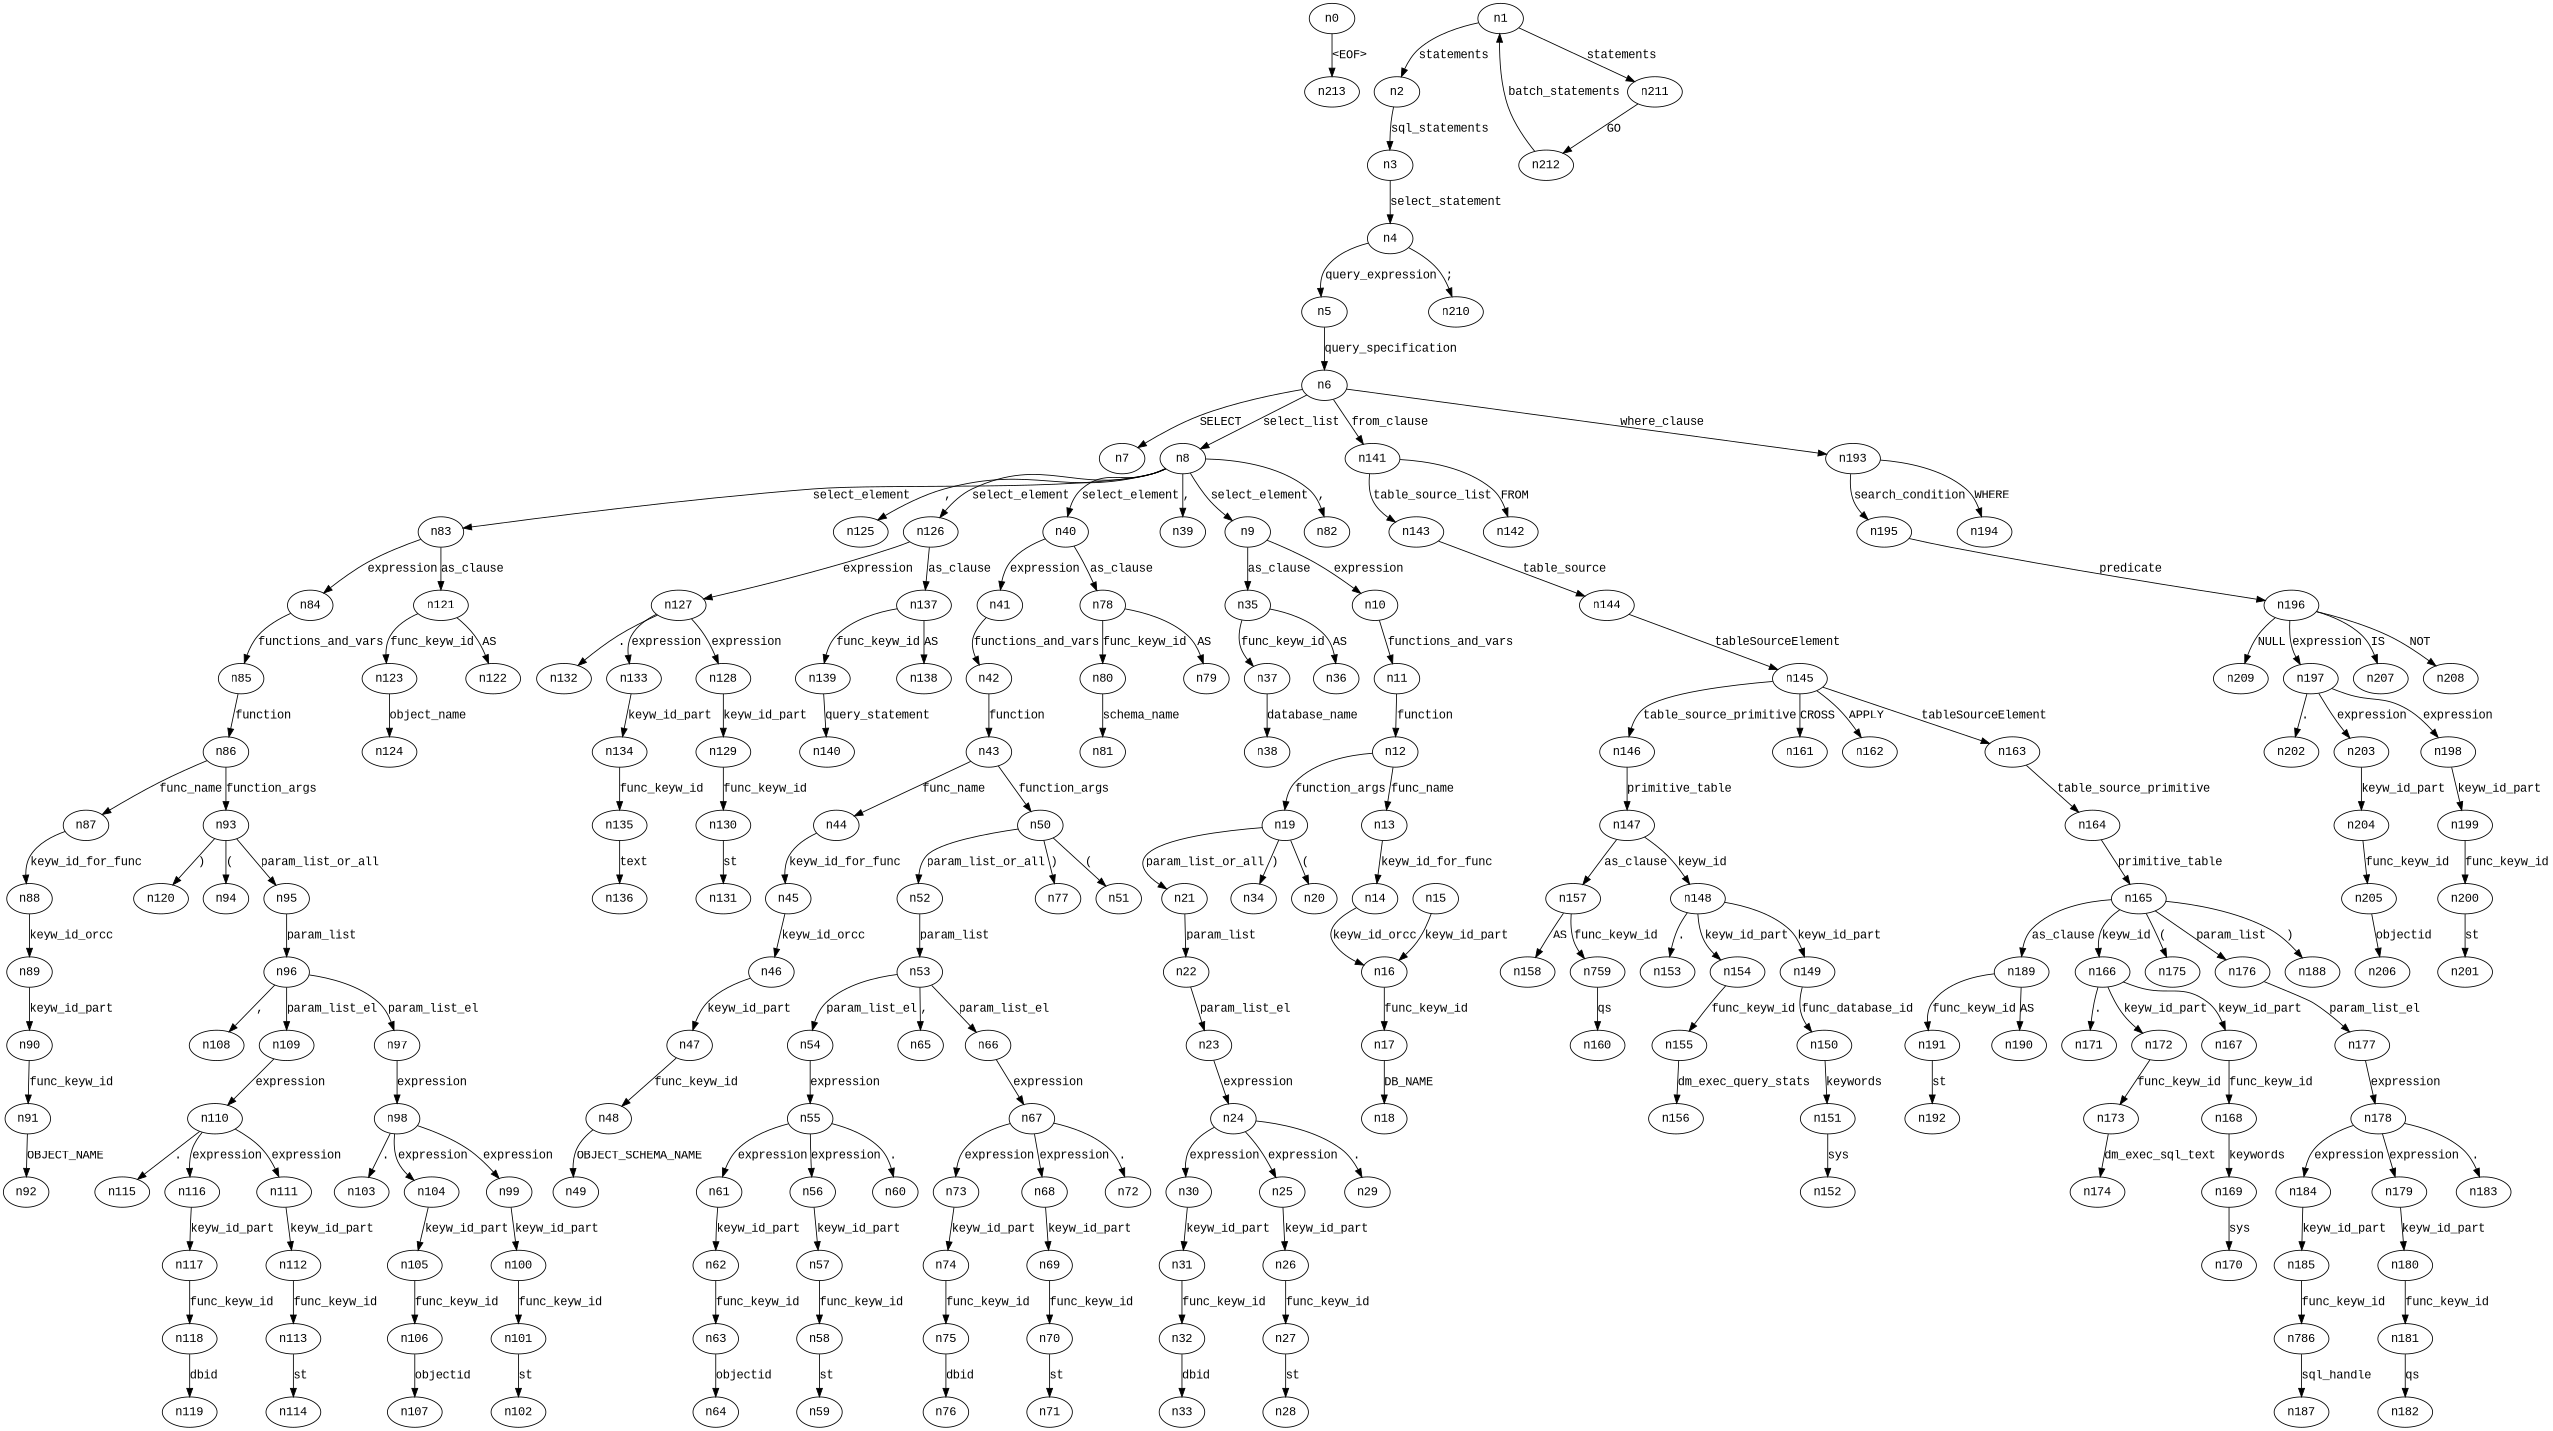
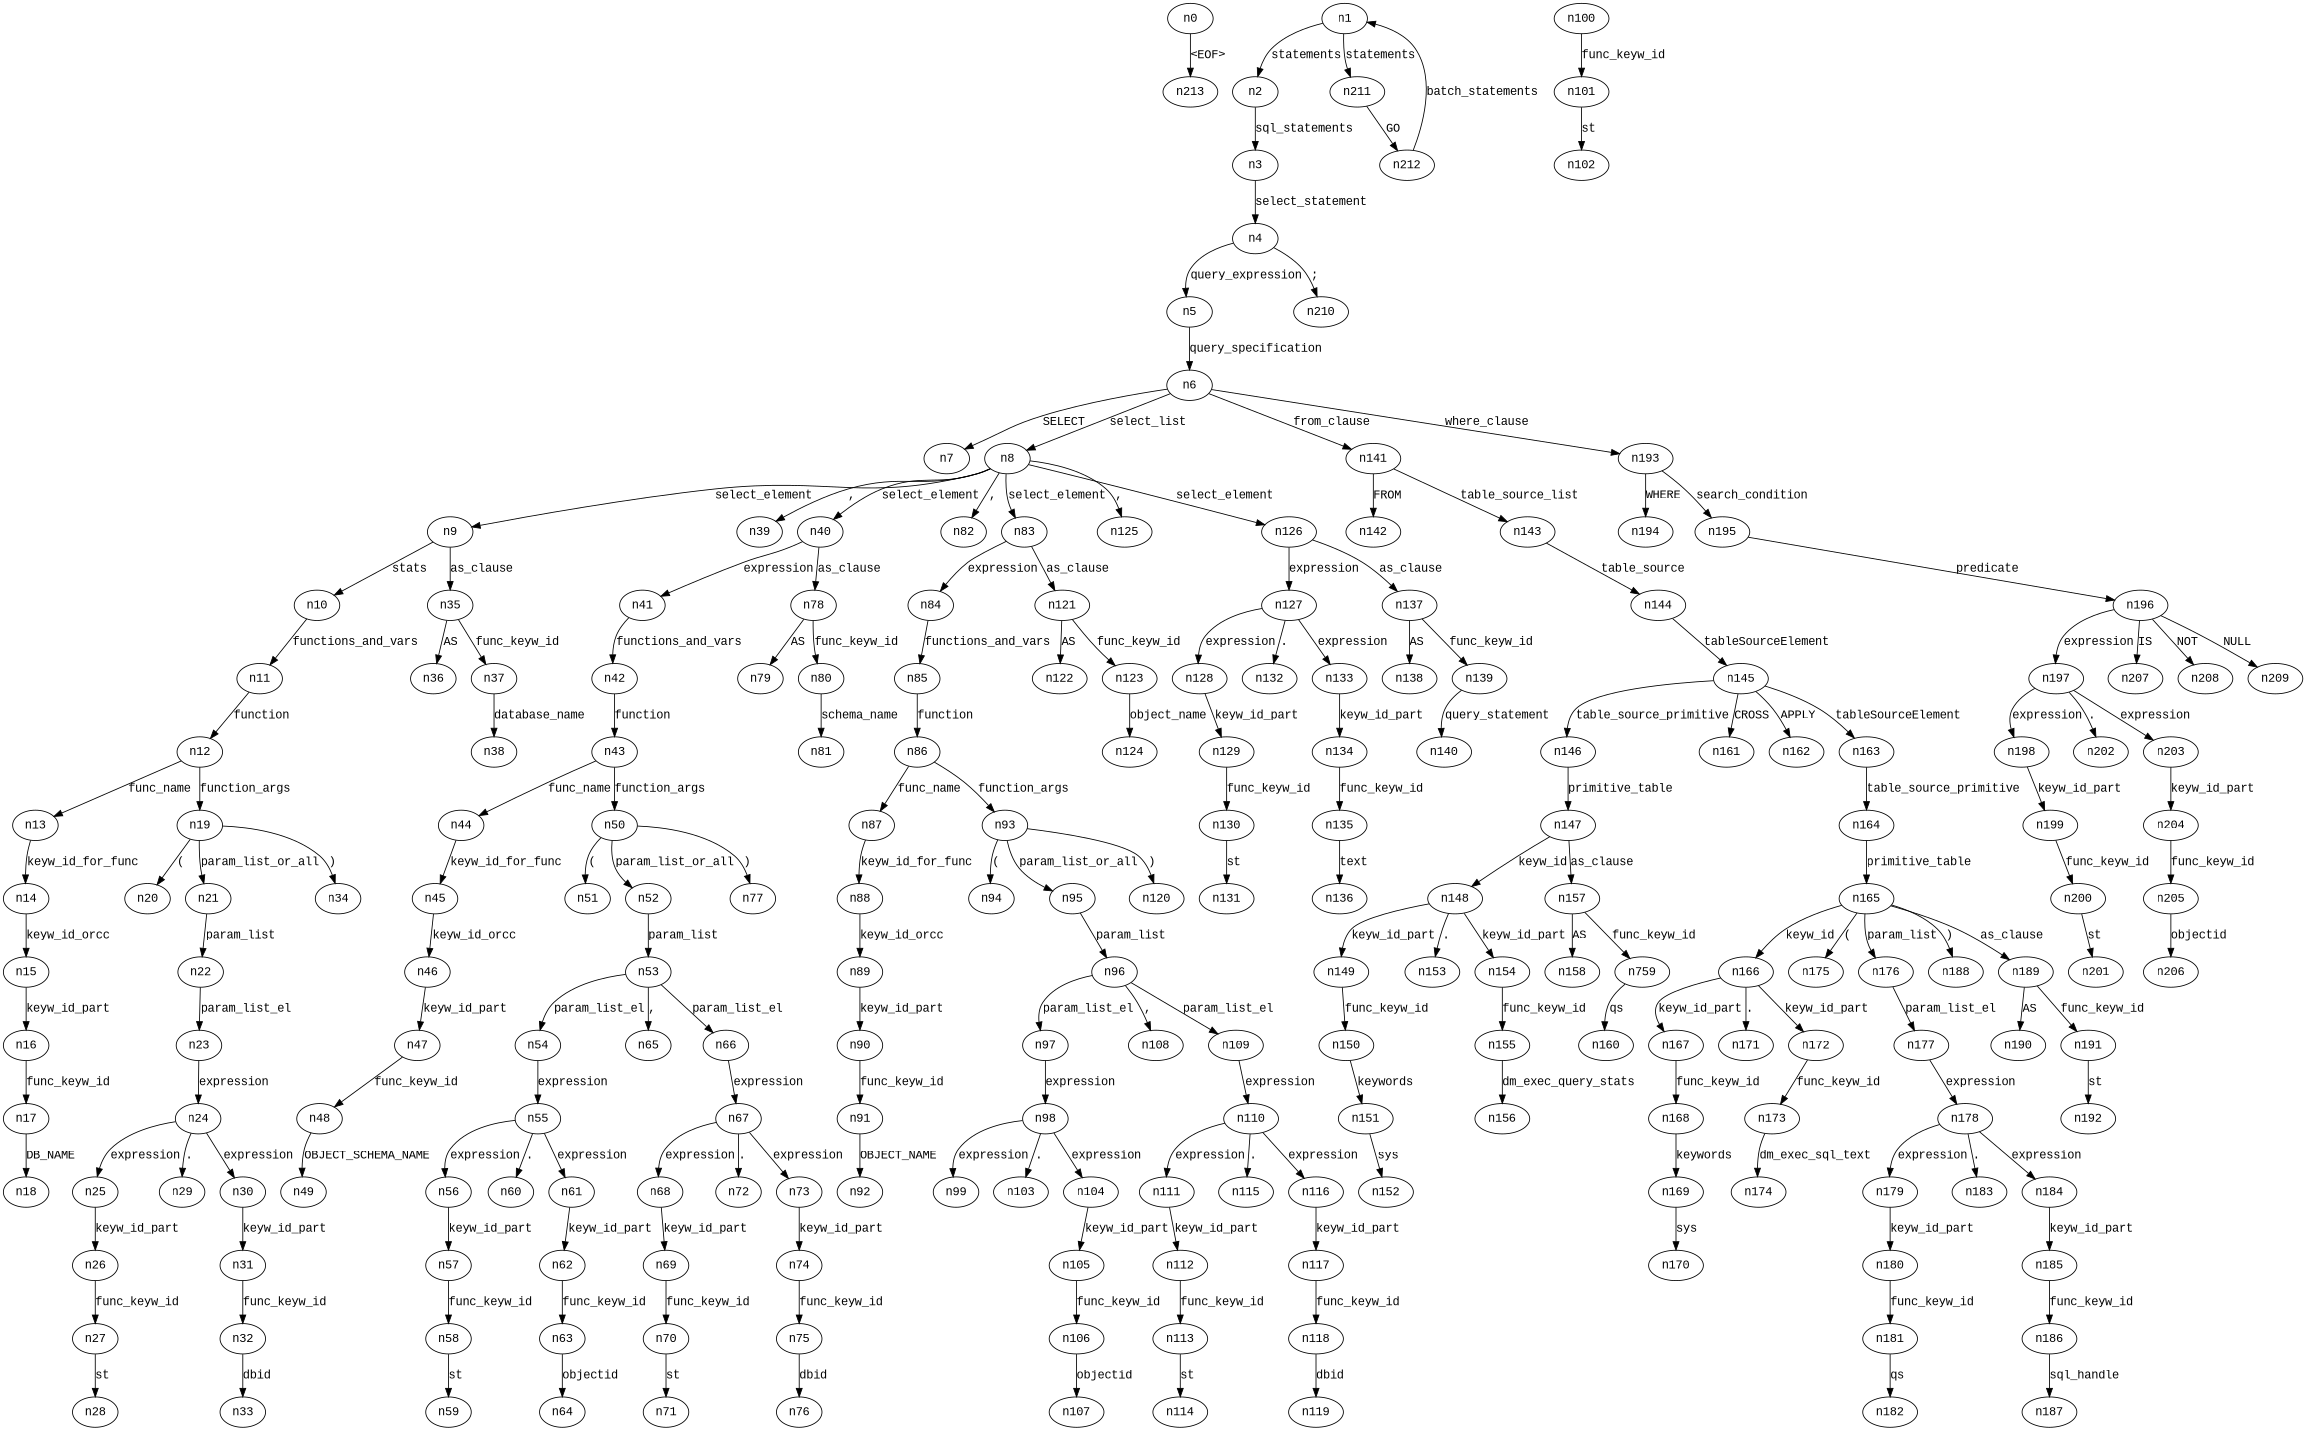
edge "n9" -> "n10": label "expression" -> "stats"
edge "n14" -> "n16": now "n14" -> "n15"
edge "n149" -> "n150": label "func_database_id" -> "func_keyw_id"
edge "n99" -> "n100": removed, label "keyw_id_part"
node "n786": label "n786" -> "n186"
